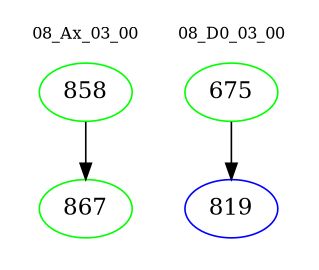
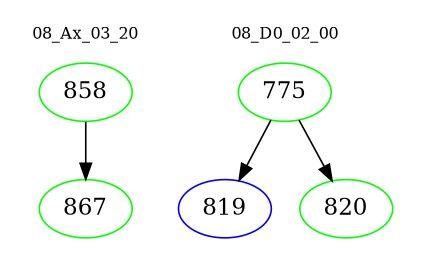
cluster "08_Ax_03_00": label "08_Ax_03_00" -> "08_Ax_03_20"
cluster "08_D0_03_00": label "08_D0_03_00" -> "08_D0_02_00"
node "675": label "675" -> "775"
node "820": added
